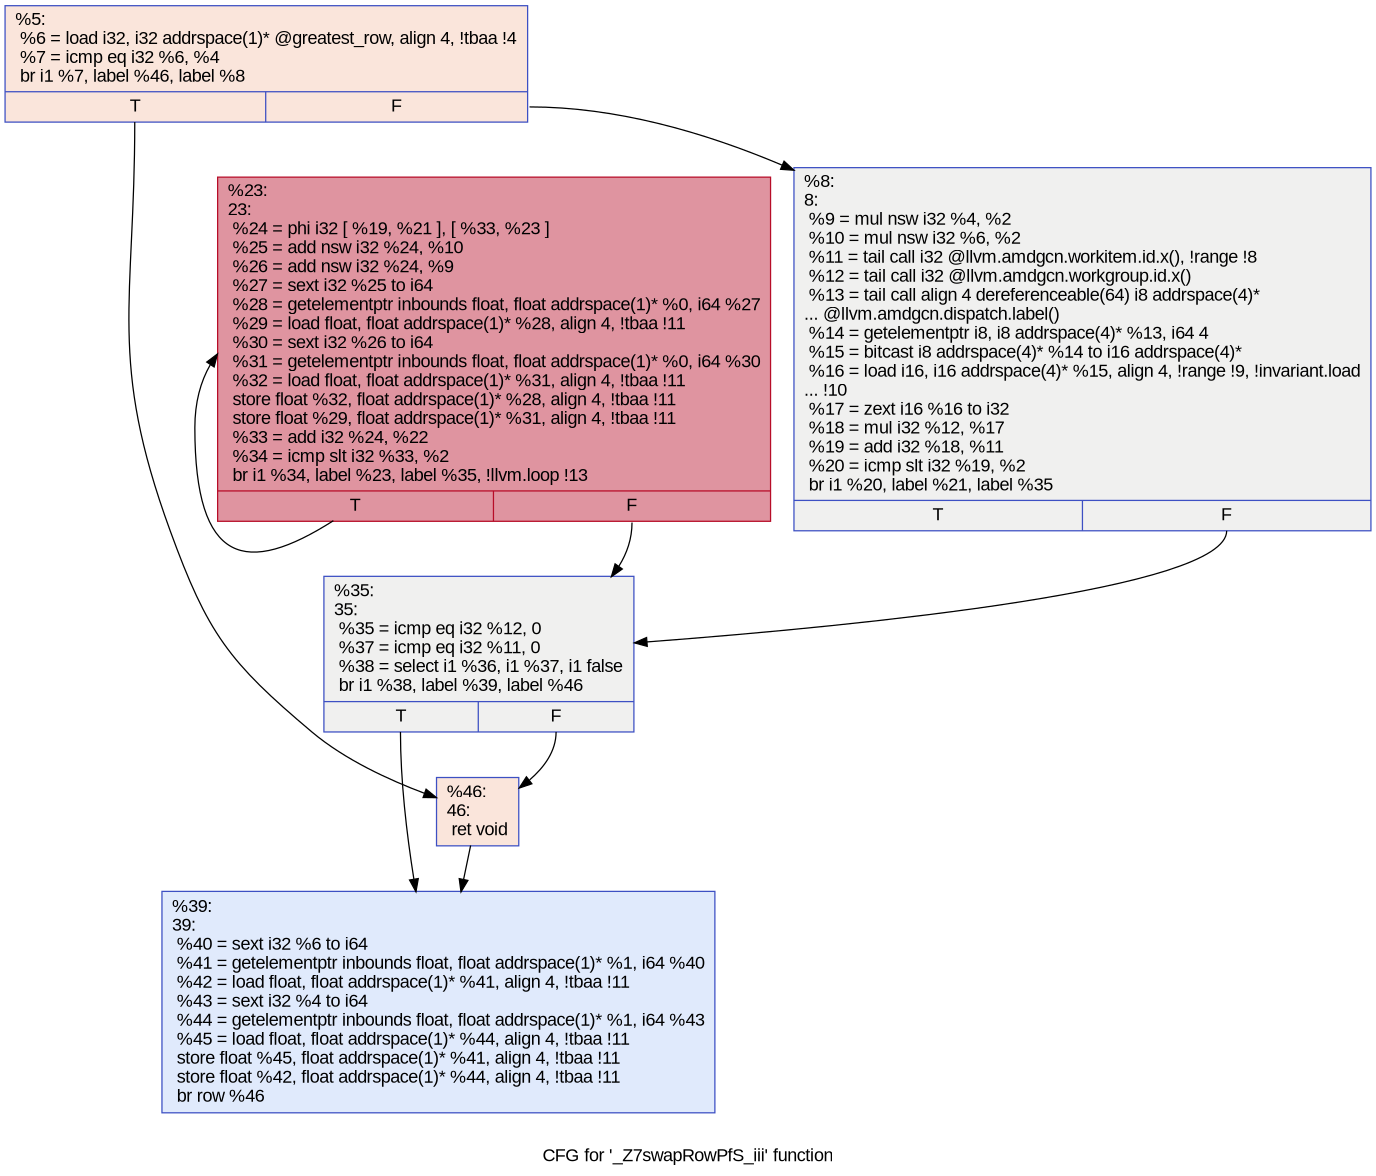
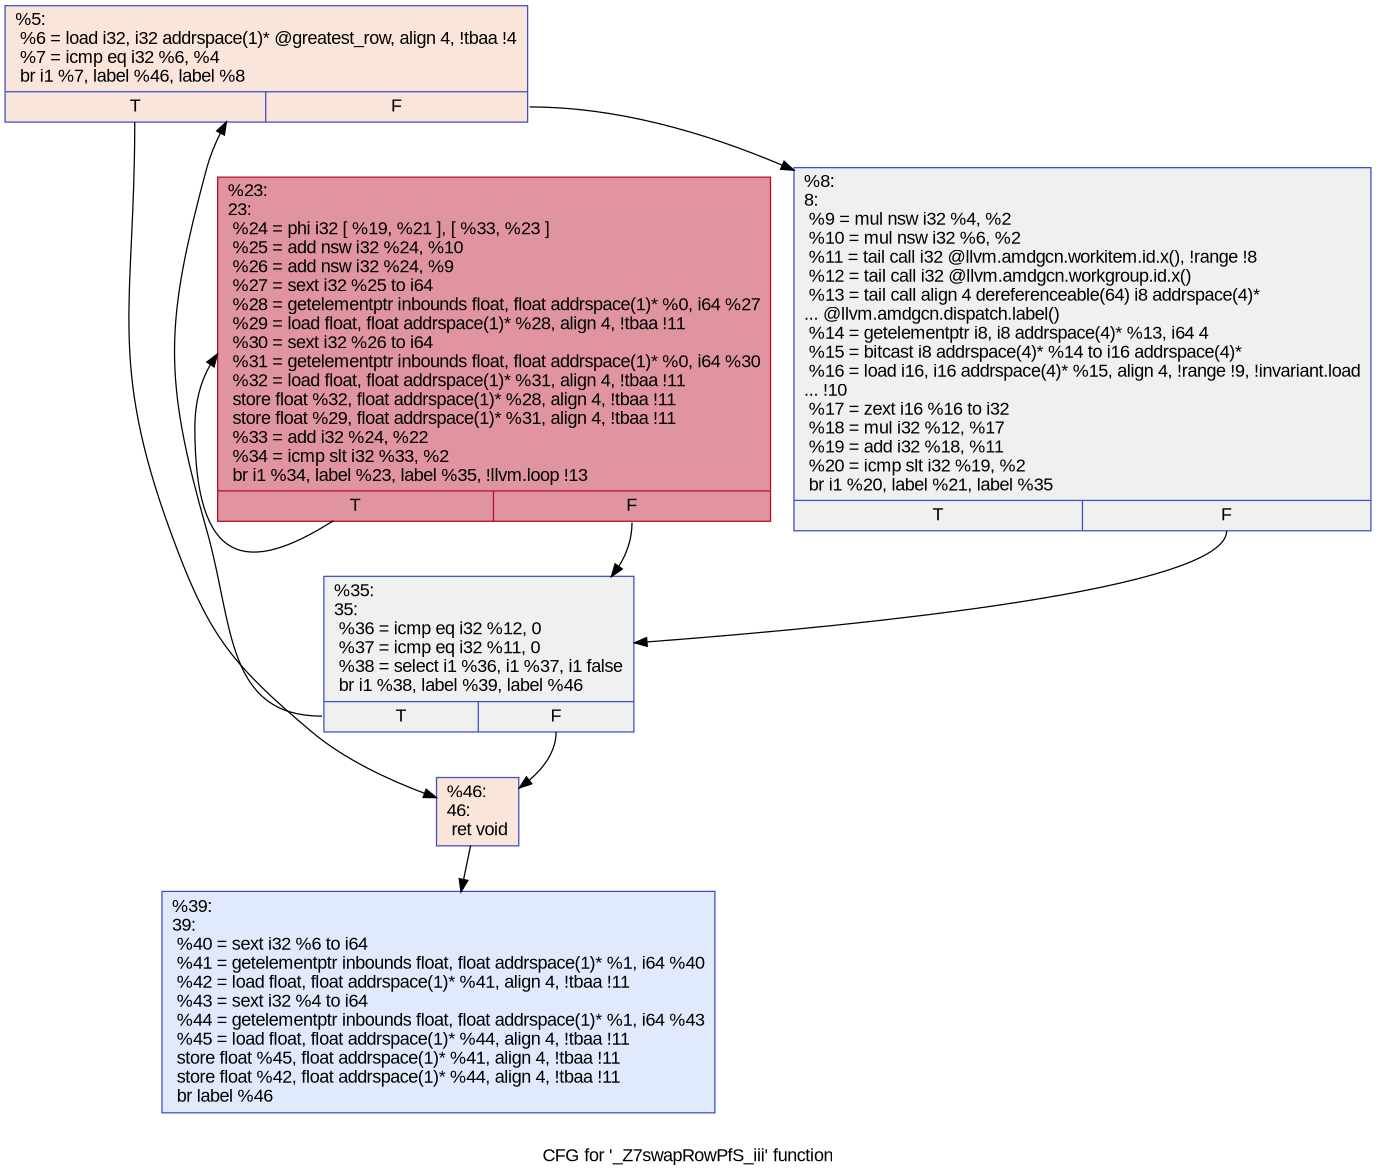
node "%35:": text "%35 = icmp eq i32 %12, 0" -> "%36 = icmp eq i32 %12, 0"
edge "%35:" -> "%39:": now "%35:" -> "%5:"
node "%39:": text "br row %46" -> "br label %46"
